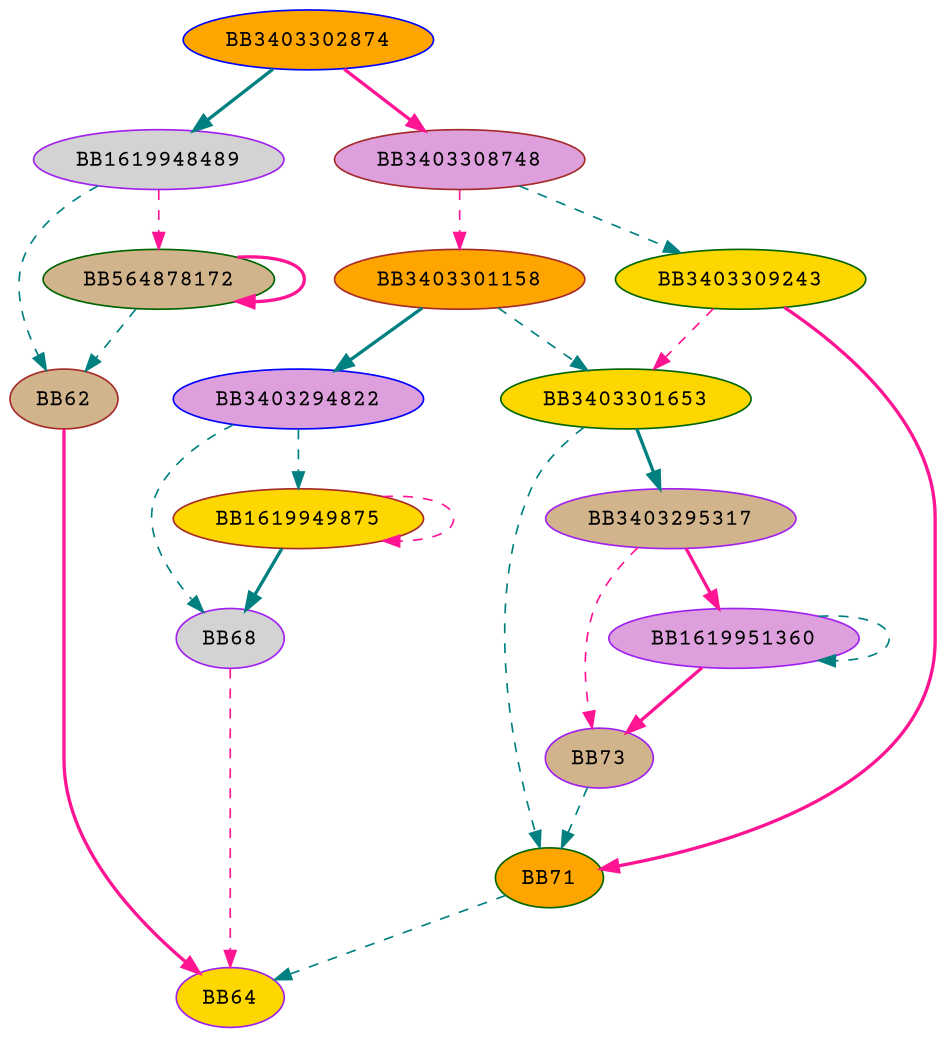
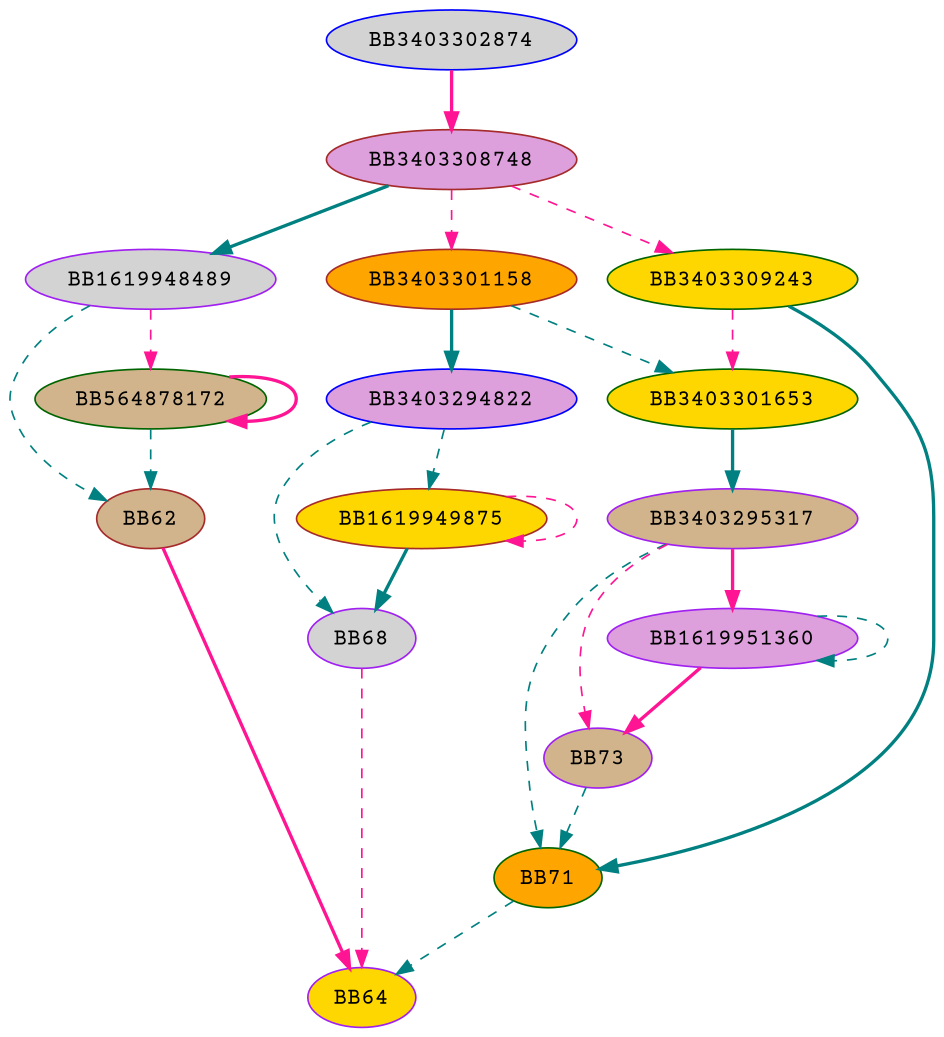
node "BB3403302874": fillcolor orange -> lightgrey
edge "BB3403302874" -> "BB1619948489": now "BB3403308748" -> "BB1619948489"
edge "BB3403308748" -> "BB3403309243": color teal -> deeppink
edge "BB3403301653" -> "BB71": now "BB3403295317" -> "BB71"
edge "BB3403309243" -> "BB71": color deeppink -> teal
